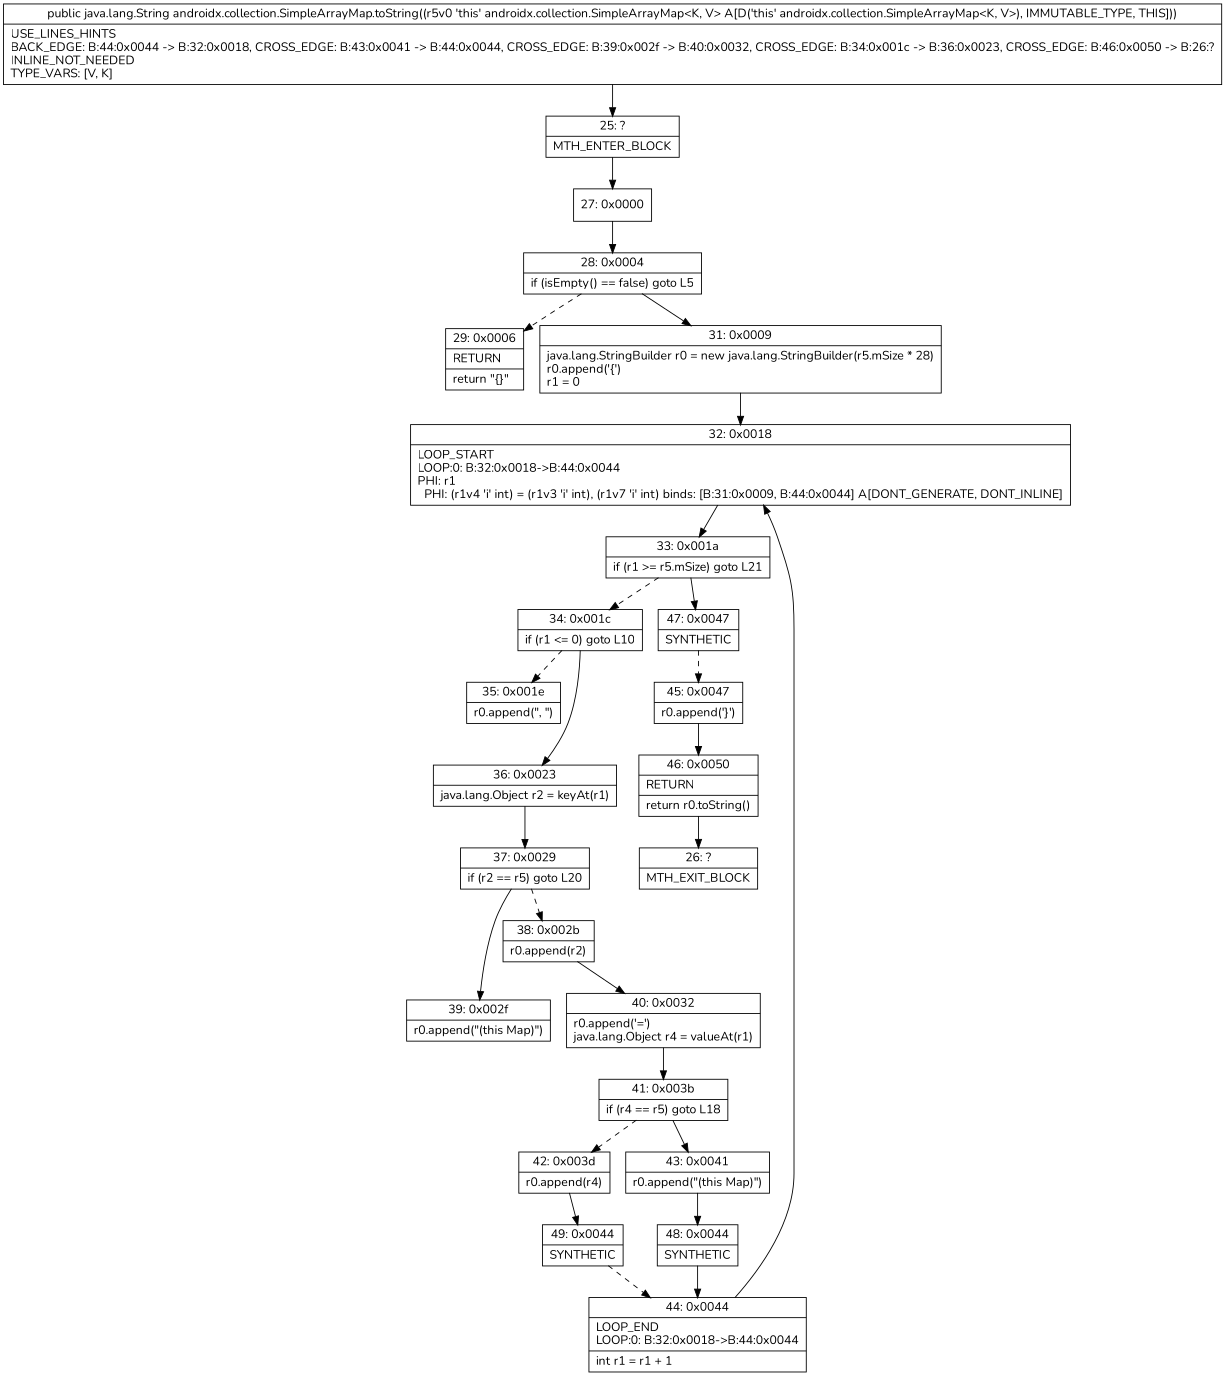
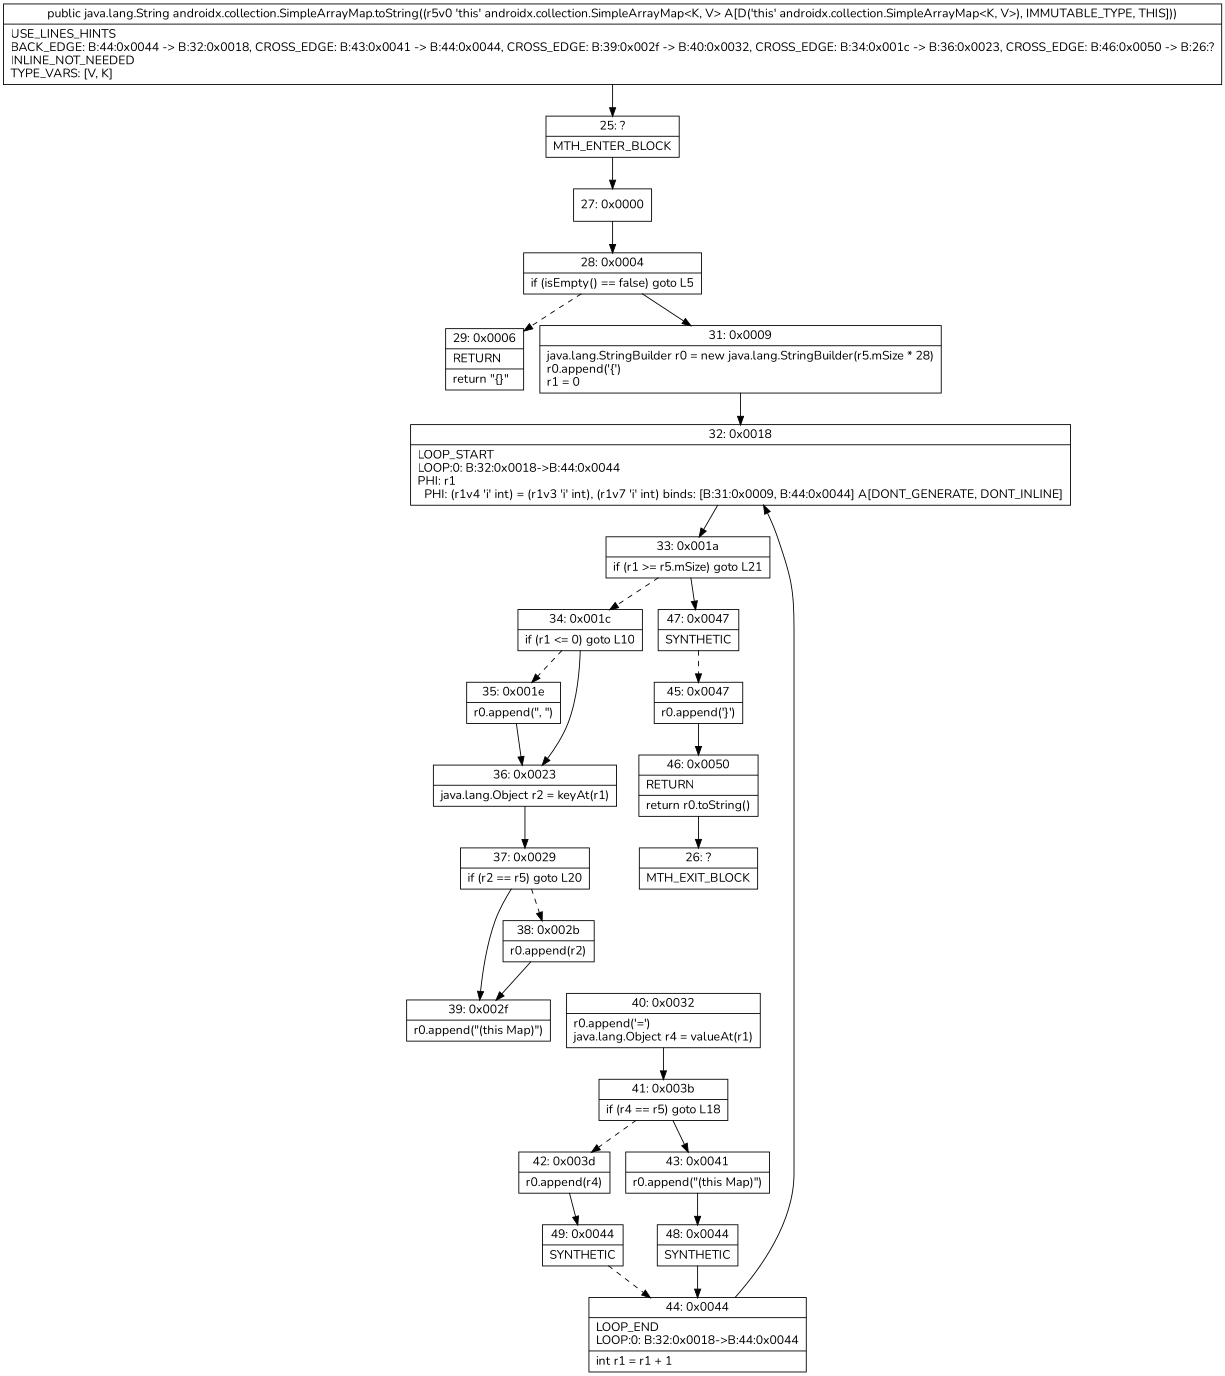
edge "35: 0x001e" -> "36: 0x0023": added
edge "38: 0x002b" -> "40: 0x0032": now "38: 0x002b" -> "39: 0x002f"
